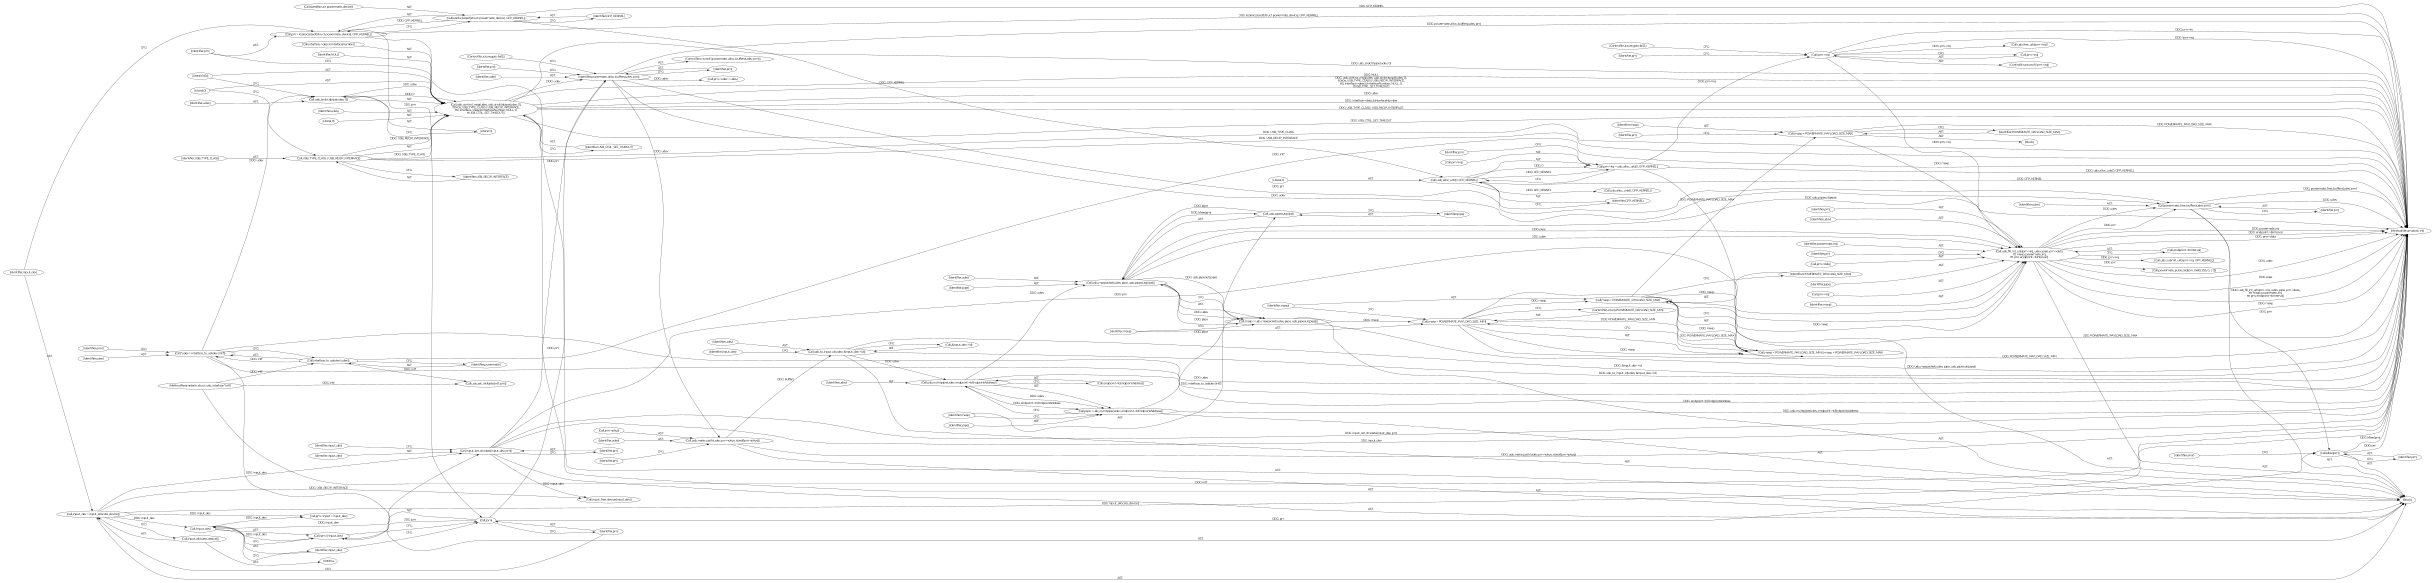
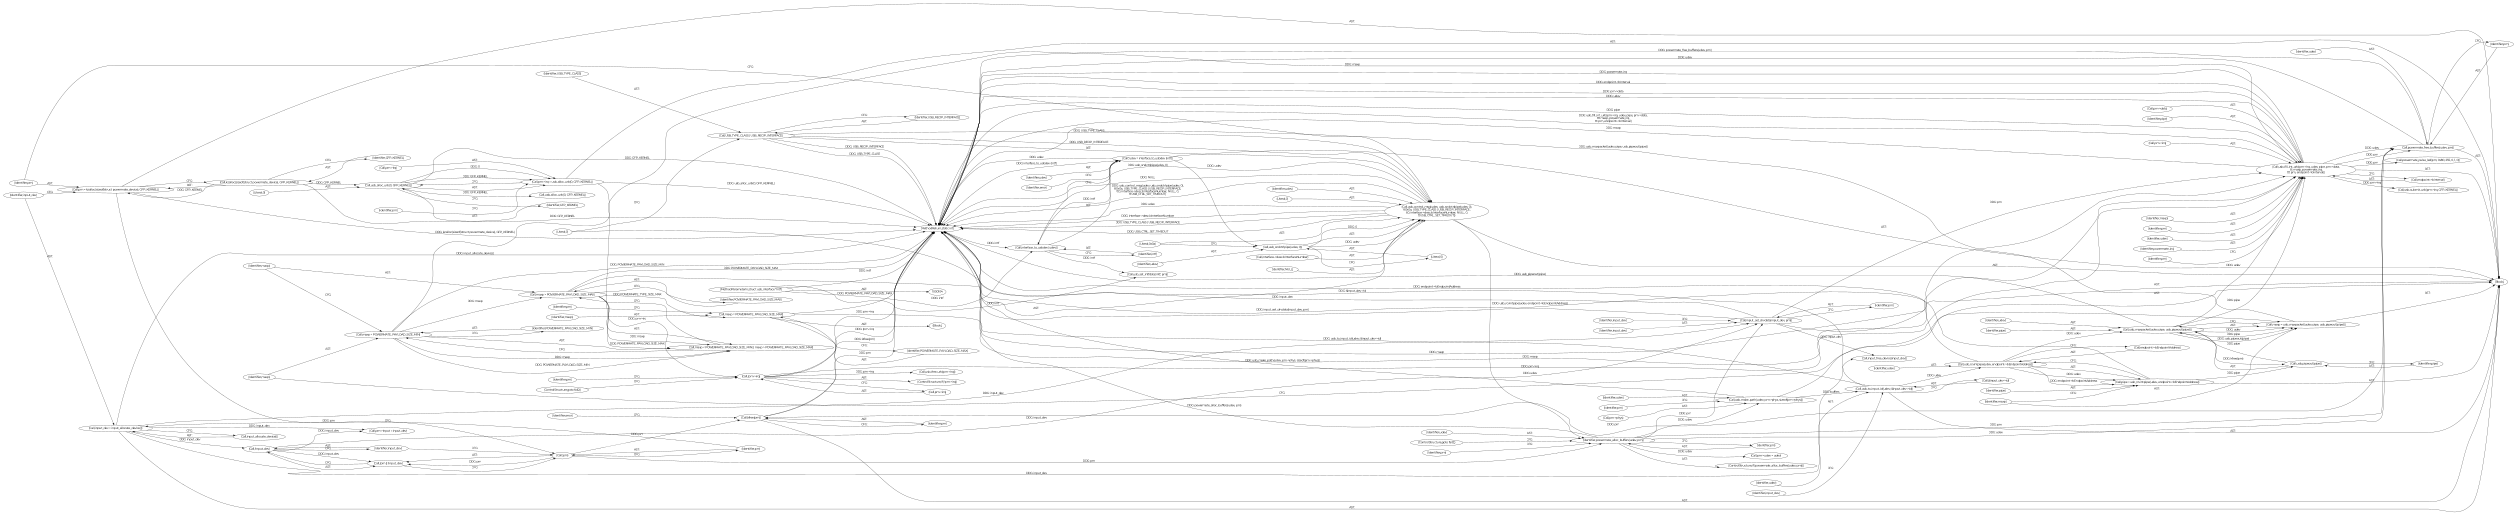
node "(Call,sizeof(struct powermate_device))": removed
node "(Identifier,USB_CTRL_SET_TIMEOUT)": removed
edge "(Call,interface_to_usbdev (udev))" -> "(MethodReturn,static int)": reversed
edge "(Call,maxp > POWERMATE_PAYLOAD_SIZE_MAX)" -> "(Call,maxp = POWERMATE_PAYLOAD_SIZE_MAX)": label "DDG: POWERMATE_PAYLOAD_SIZE_MAX" -> "DDG: POWERMATE_TYPE_SIZE_MAX"
edge "(Call,input_set_drvdata(input_dev, pm))" -> "(Identifier,powermate_alloc_buffers(udev, pm))": reversed
node "(ControlStructure,POWERMATE_PAYLOAD_SIZE_MIN)": label "(ControlStructure,POWERMATE_PAYLOAD_SIZE_MIN)" -> "(Identifier,POWERMATE_PAYLOAD_SIZE_MIN)"
edge "(Call,maxp = usb_maxpacket(udev, pipe, usb_pipeout(pipe)))" -> "(Call,maxp < POWERMATE_PAYLOAD_SIZE_MIN)": removed, label "DDG: maxp"
node "(Identifier,powermate)": label "(Identifier,powermate)" -> "(Identifier,intf)"
edge "(Call,input_dev = input_allocate_device())" -> "(Call,input_free_device(input_dev))": label "DDG: USB_RECIP_INTERFACE" -> "DDG: input_dev"
edge "(Call,input_allocate_device())" -> "1000104": now "(MethodParameterIn,struct usb_interface *intf)" -> "1000104"
